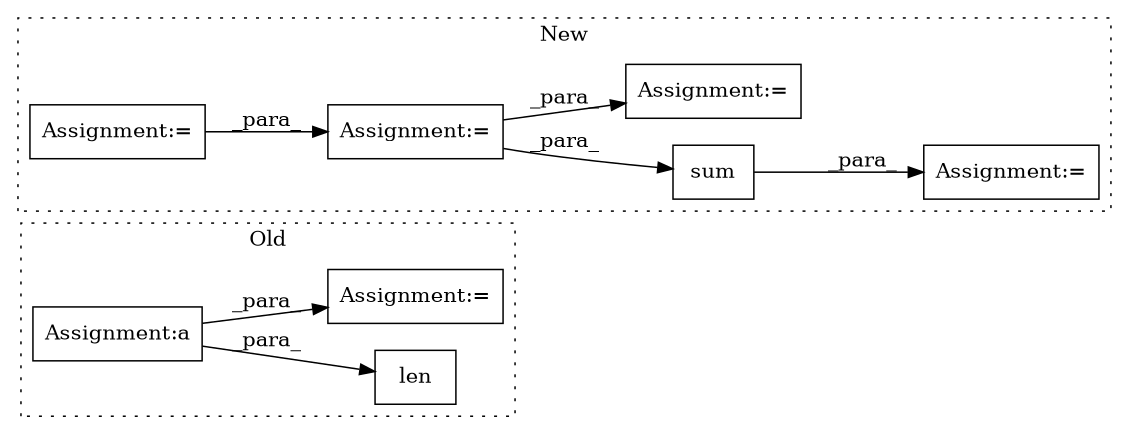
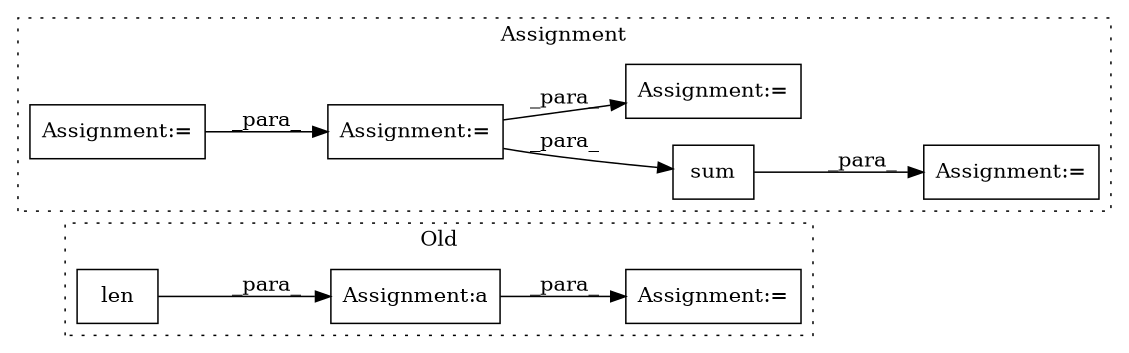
cluster "New": label "New" -> "Assignment"
edge "Assignment:a" -> "len": reversed
